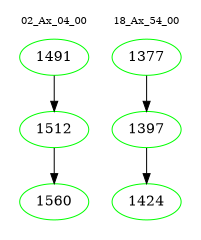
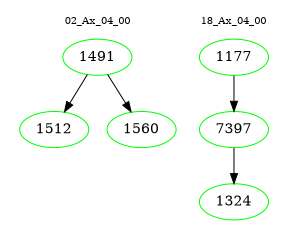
cluster "18_Ax_54_00": label "18_Ax_54_00" -> "18_Ax_04_00"
node "1377": label "1377" -> "1177"
node "1397": label "1397" -> "7397"
edge "1512" -> "1560": now "1491" -> "1560"
node "1424": label "1424" -> "1324"
